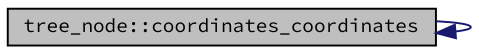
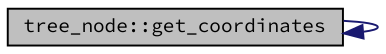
node "tree_node::coordinates_coordinates": label "tree_node::coordinates_coordinates" -> "tree_node::get_coordinates"
